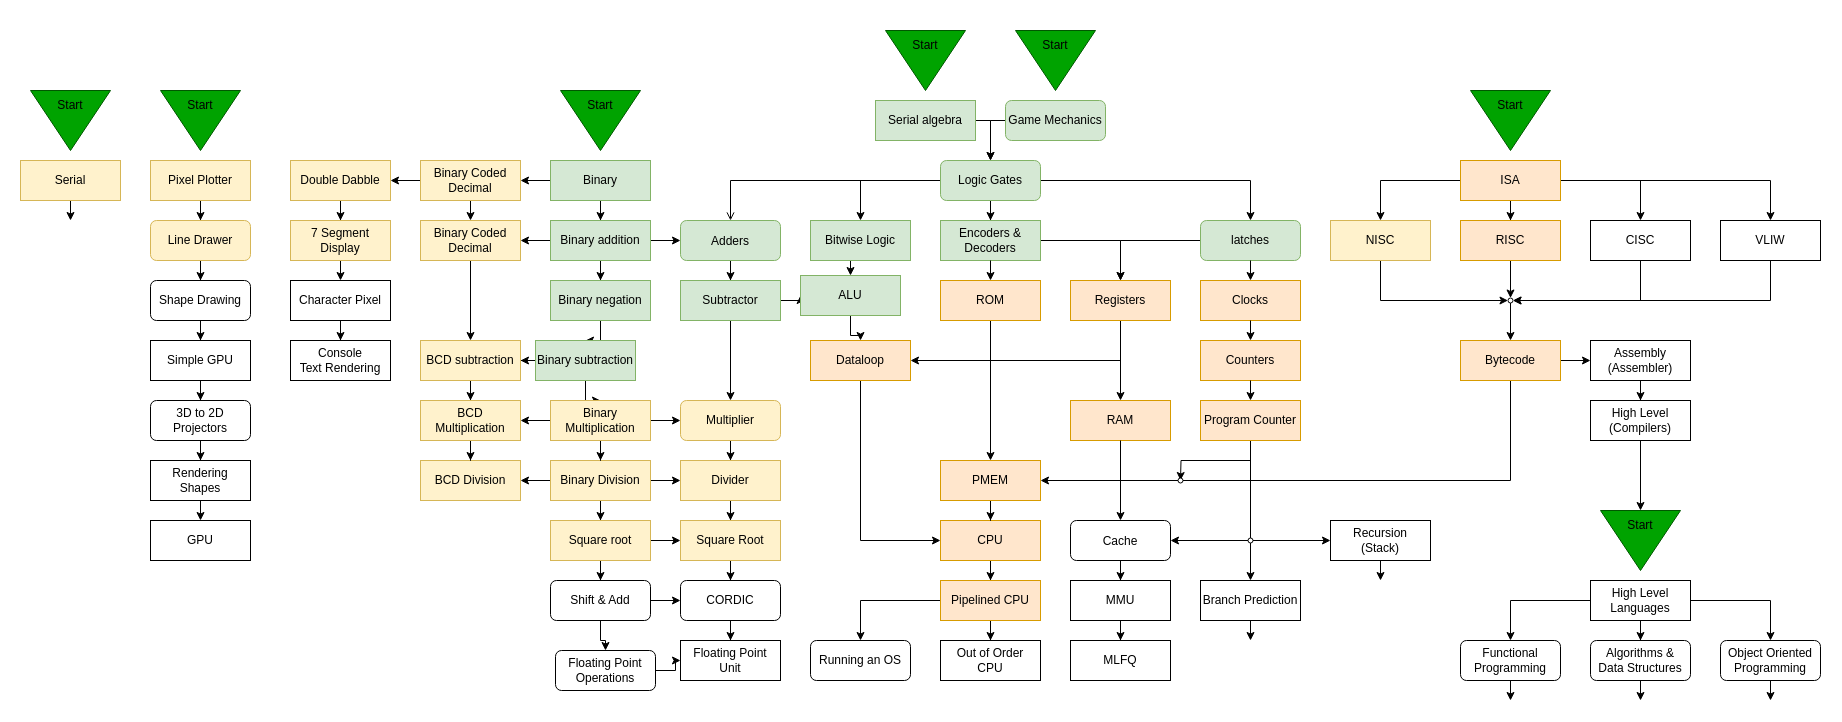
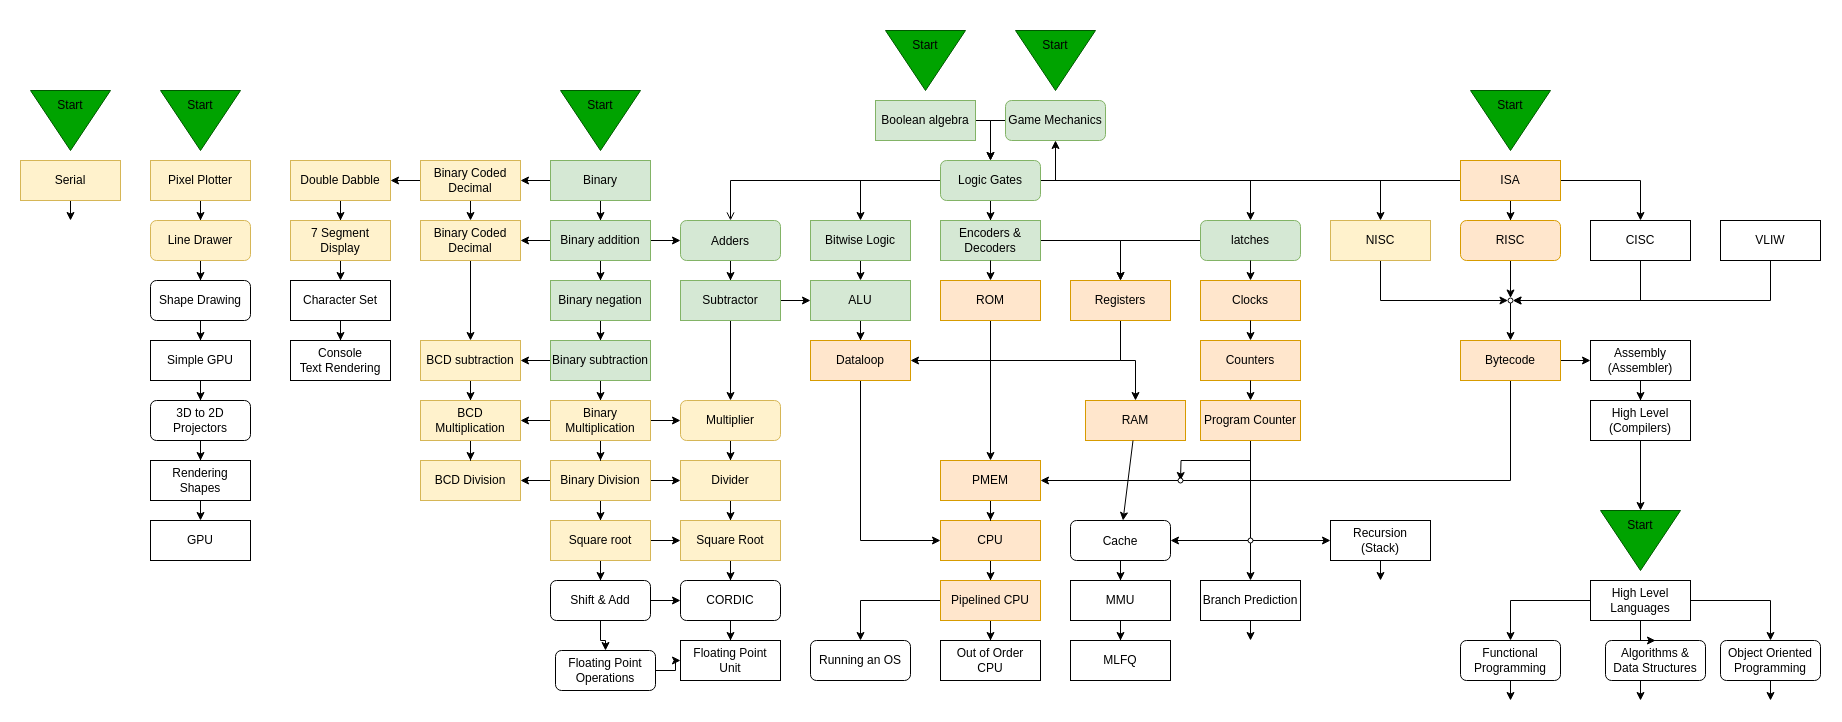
node "Serial algebra": label "Serial algebra" -> "Boolean algebra"
edge "ISA" -> "VLIW": now "ISA" -> "Game Mechanics"
node "RISC": shape rectangle -> rounded rectangle
node "ALU": moved (851, 296) -> (861, 301)
node "Character Pixel": label "Character Pixel" -> "Character Set"
node "Binary subtraction": moved (586, 361) -> (601, 361)
node "RAM": moved (1121, 421) -> (1136, 421)
node "Algorithms & Data Structures": moved (1641, 661) -> (1656, 661)
